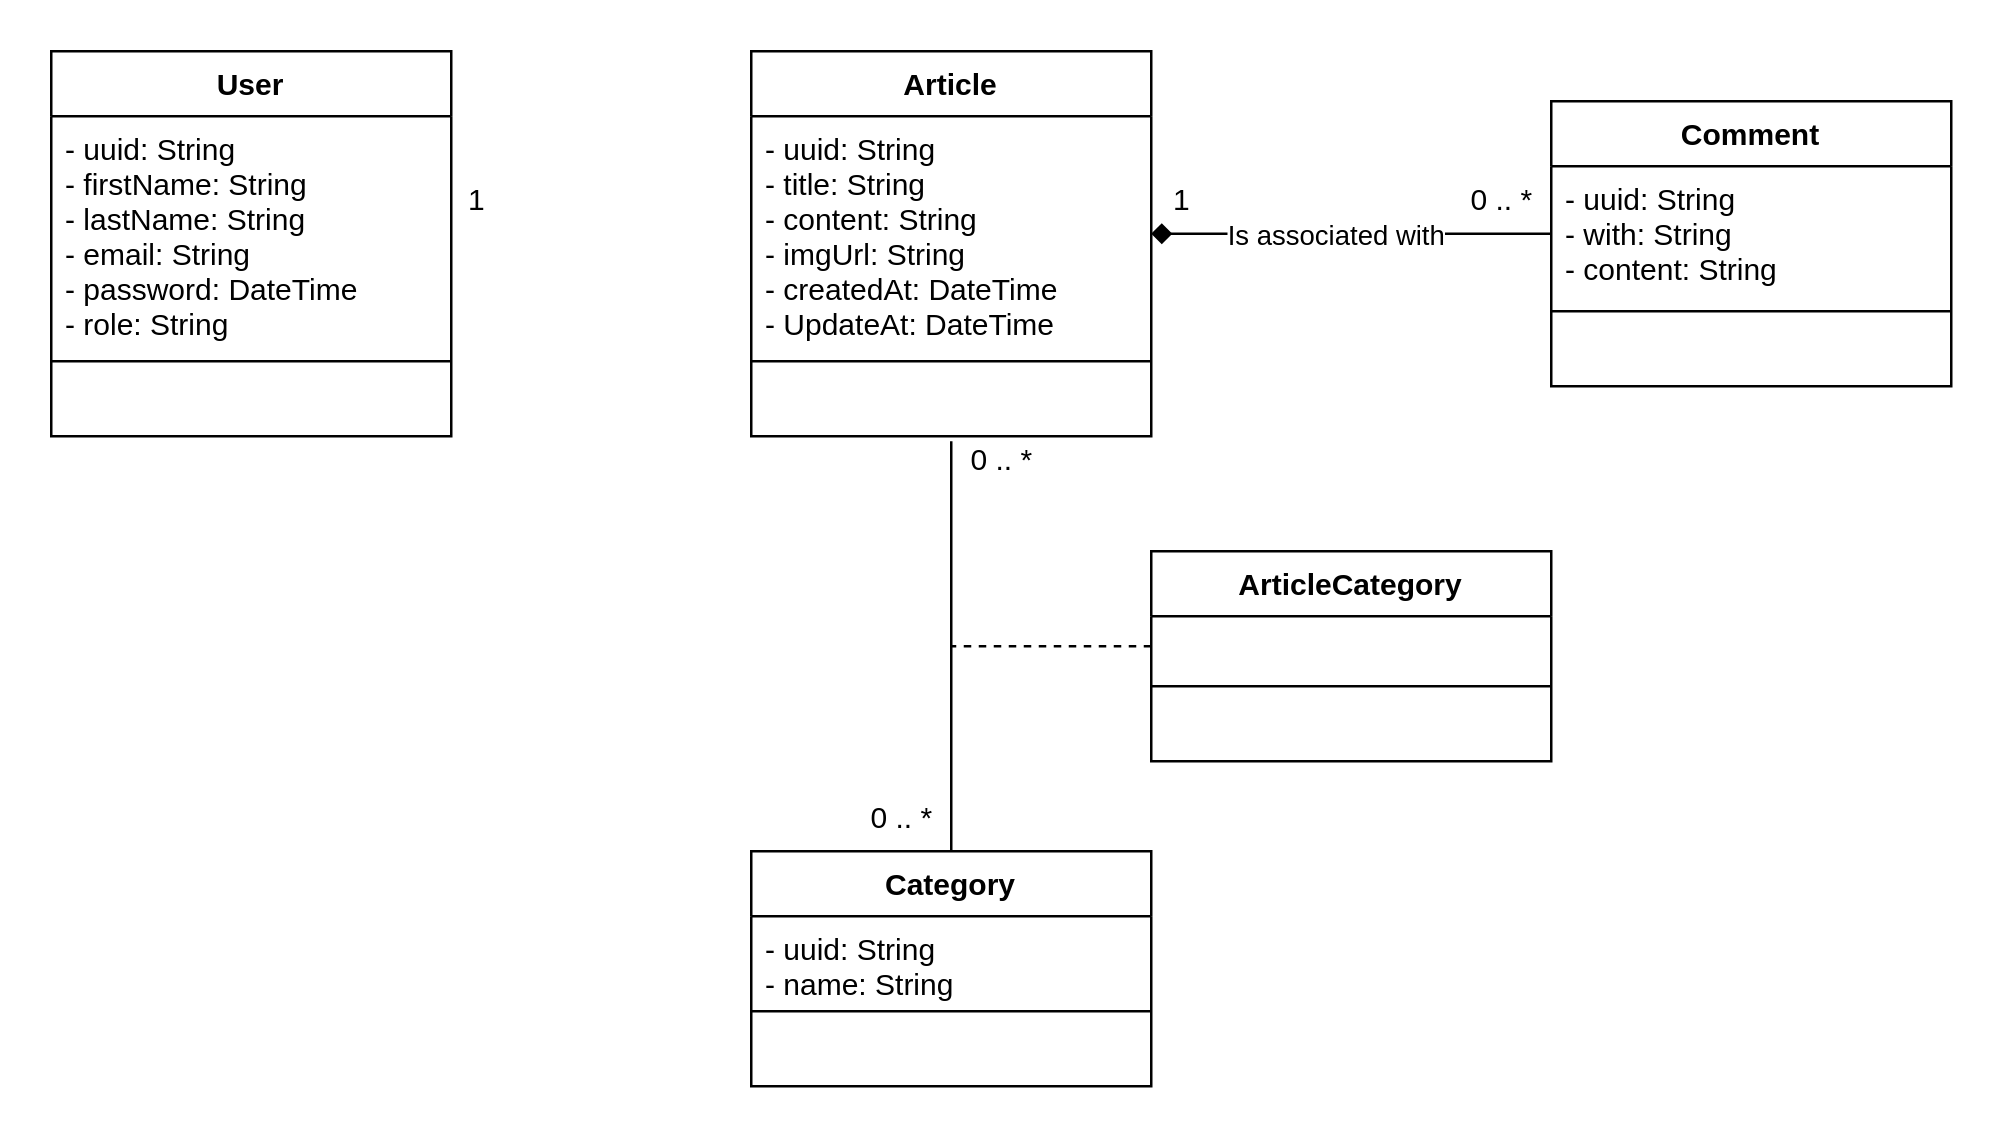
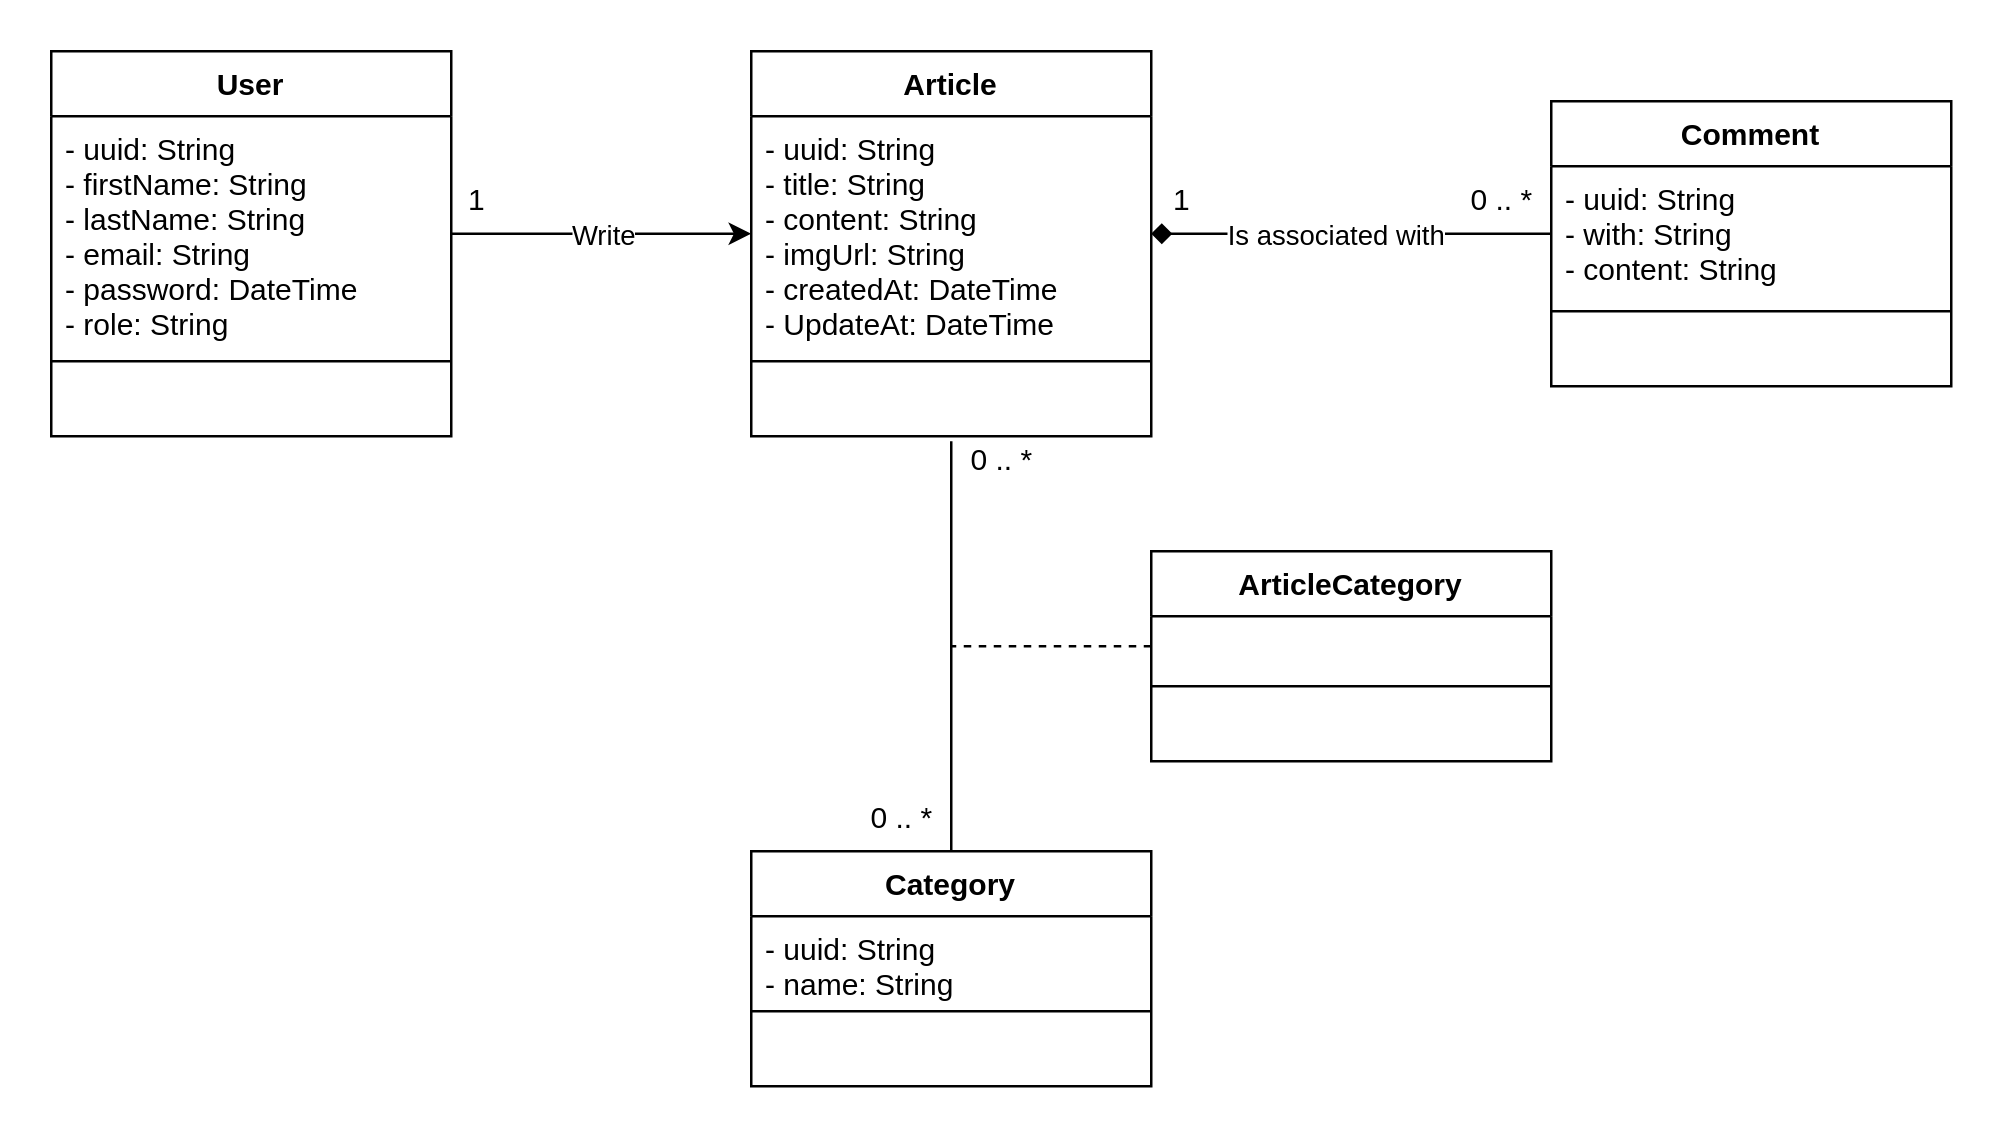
edge "- uuid: String - firstName: String - lastName: String - email: String - password: DateTime - role: String" -> "- uuid: String - title: String - content: String - imgUrl: String - createdAt: DateTime - UpdateAt: DateTime": added, label "Write"
